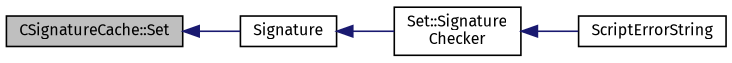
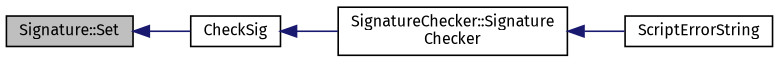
node "CSignatureCache::Set": label "CSignatureCache::Set" -> "Signature::Set"
node "Signature": label "Signature" -> "CheckSig"
node "Set::Signature Checker": label "Set::Signature Checker" -> "SignatureChecker::Signature Checker"
